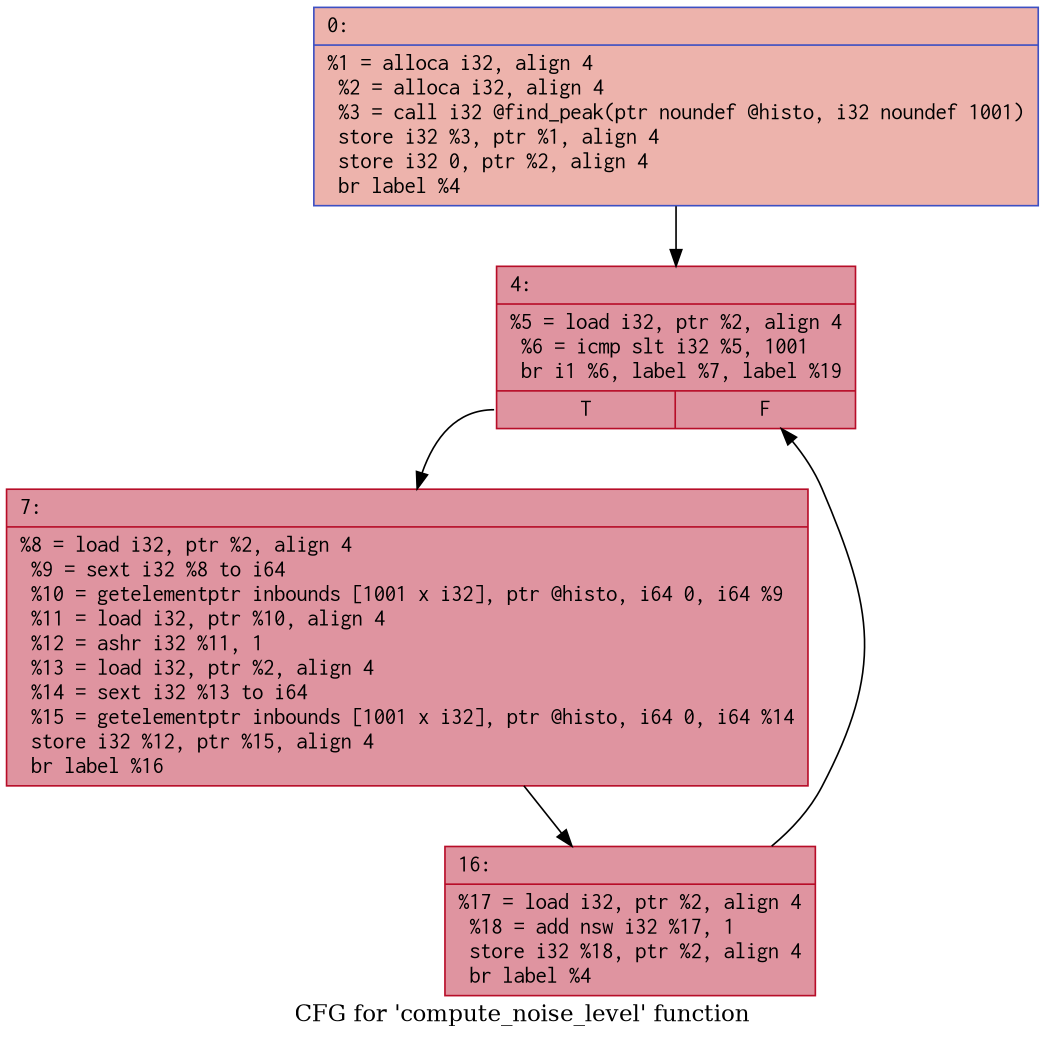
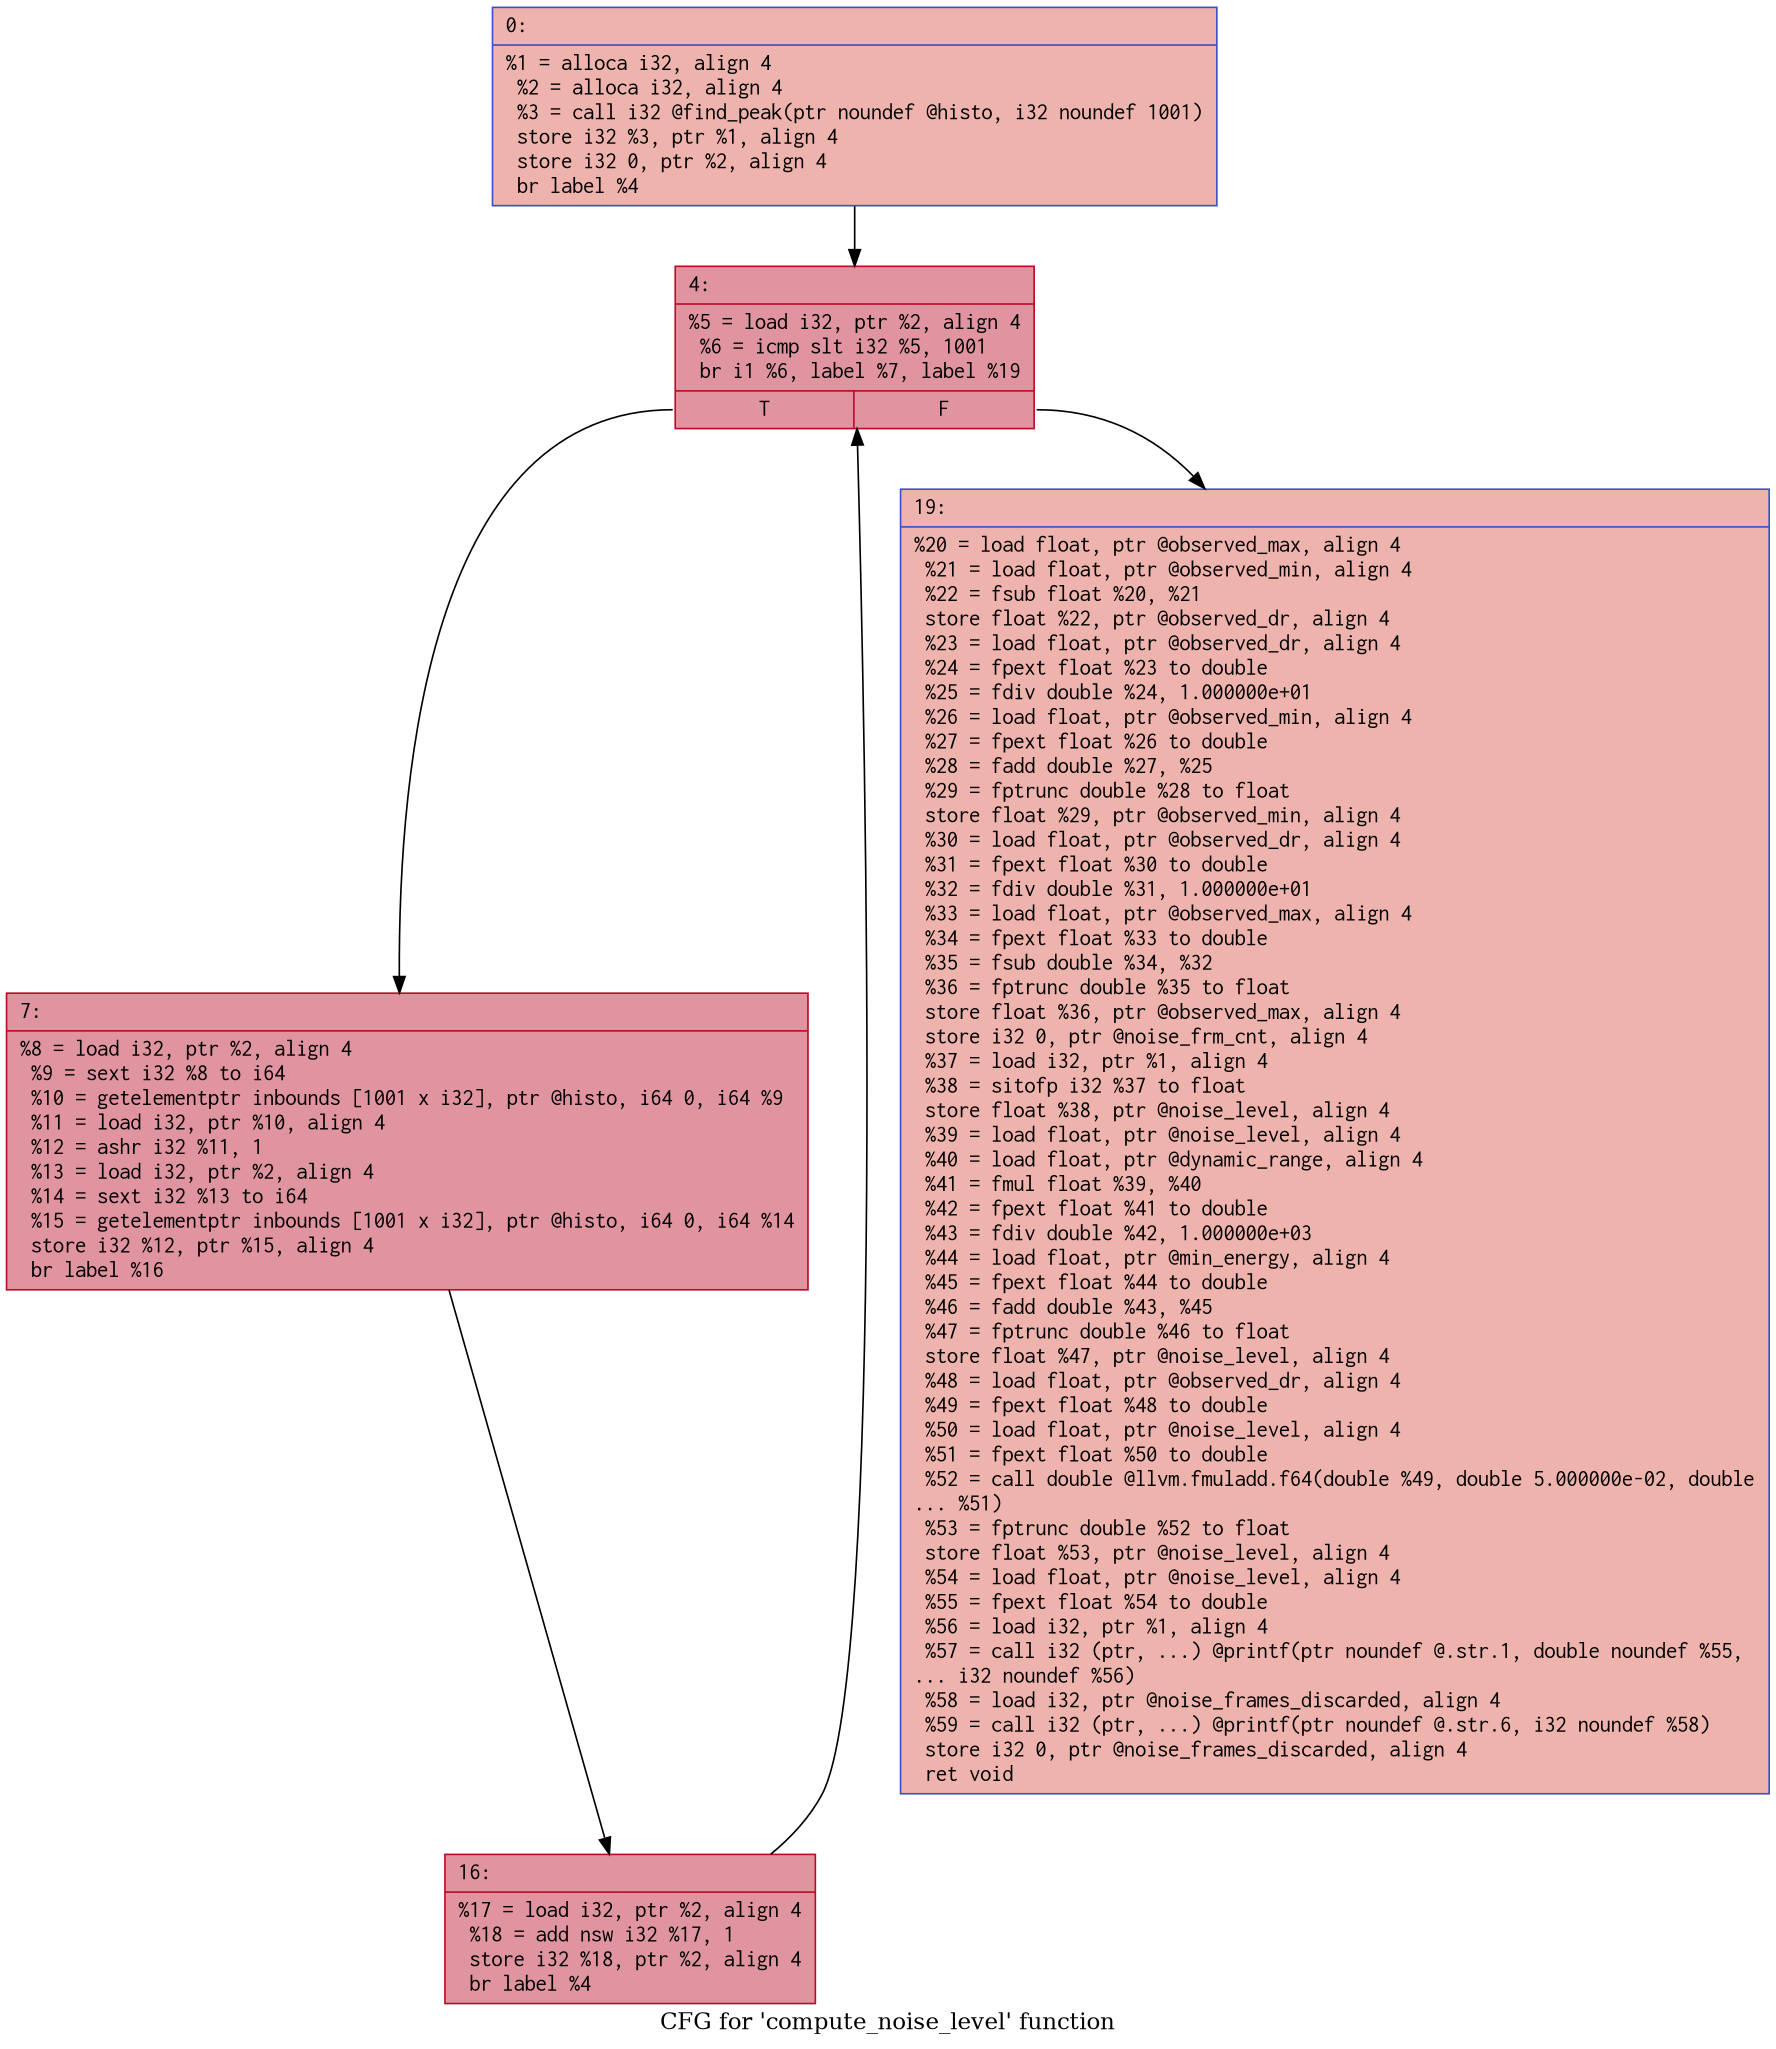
node "19:": added
